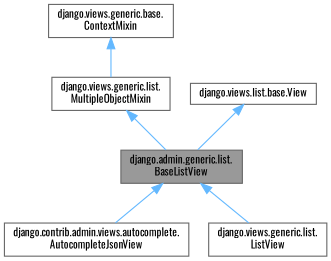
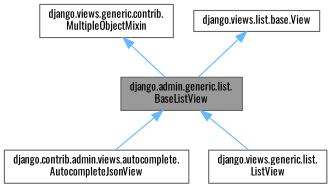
node "django.views.generic.base. ContextMixin": removed
node "django.views.generic.list. MultipleObjectMixin": label "django.views.generic.list. MultipleObjectMixin" -> "django.views.generic.contrib. MultipleObjectMixin"
